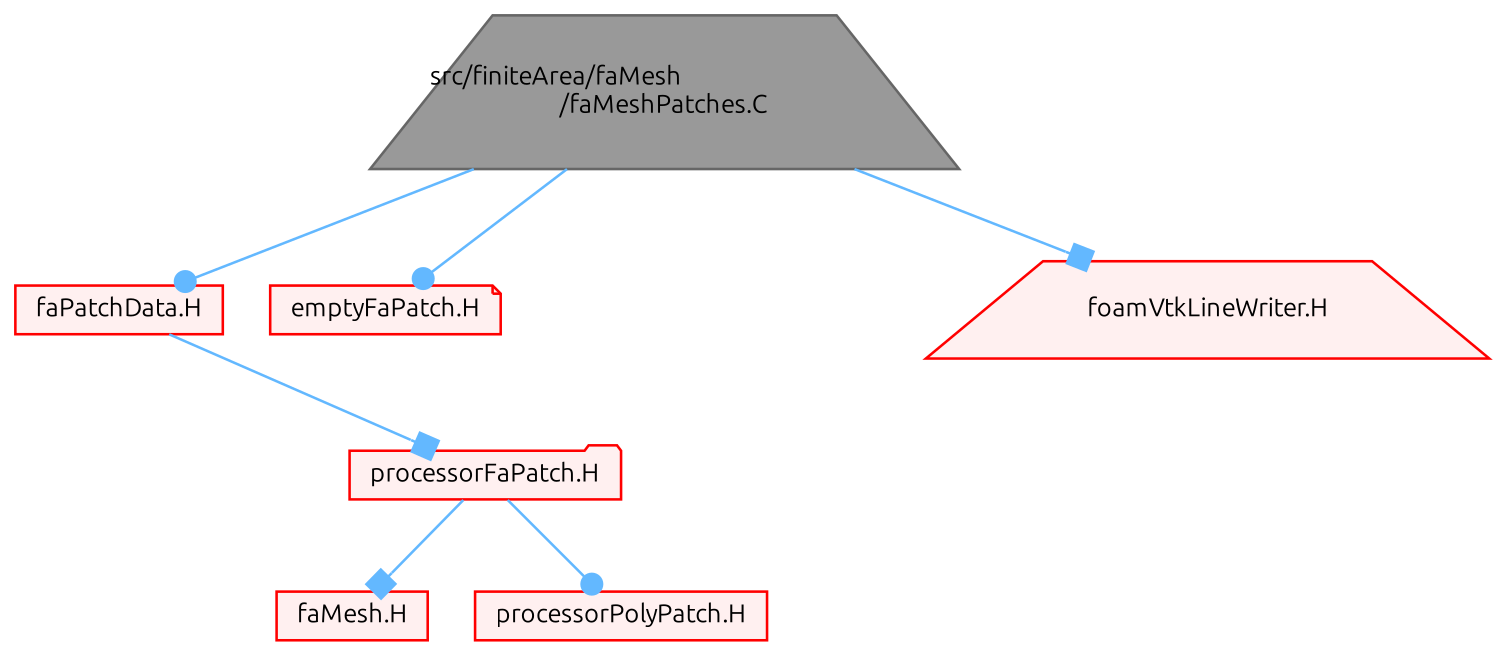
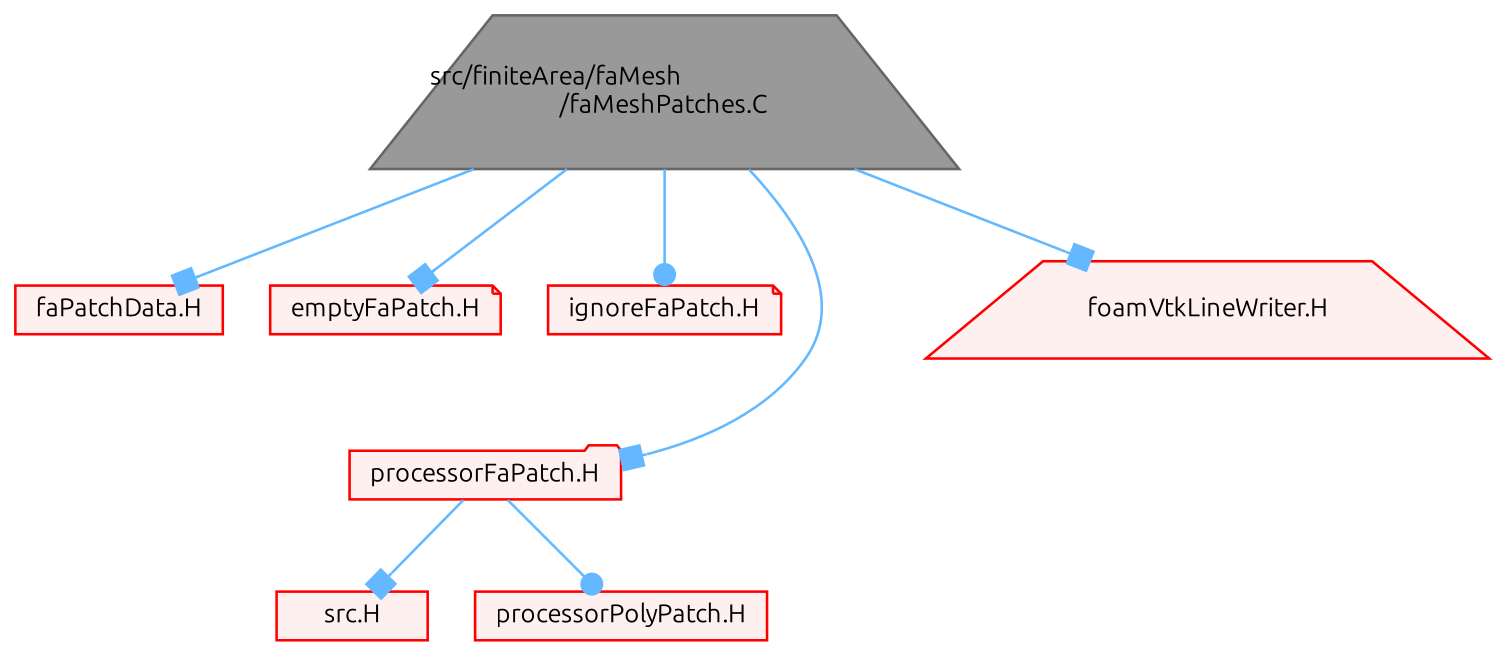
edge "src/finiteArea/faMesh /faMeshPatches.C" -> "emptyFaPatch.H": arrowhead dot -> box
edge "src/finiteArea/faMesh /faMeshPatches.C" -> "faPatchData.H": arrowhead dot -> box
node "ignoreFaPatch.H": added
edge "faPatchData.H" -> "processorFaPatch.H": now "src/finiteArea/faMesh /faMeshPatches.C" -> "processorFaPatch.H"
node "faMesh.H": label "faMesh.H" -> "src.H"
